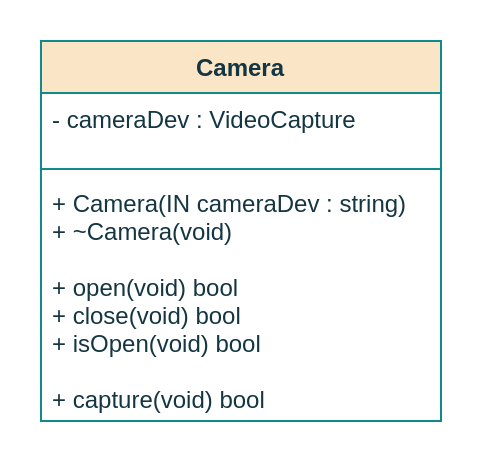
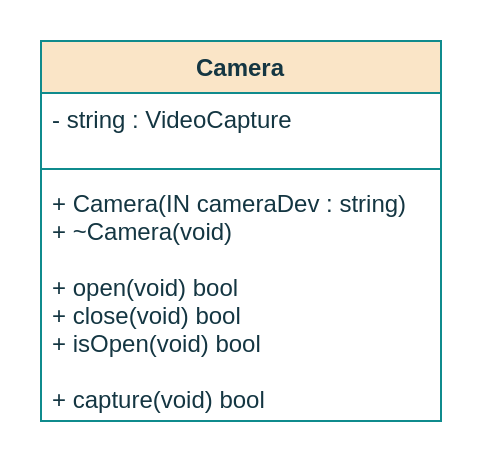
node "- cameraDev : VideoCapture": label "- cameraDev : VideoCapture" -> "- string : VideoCapture"
